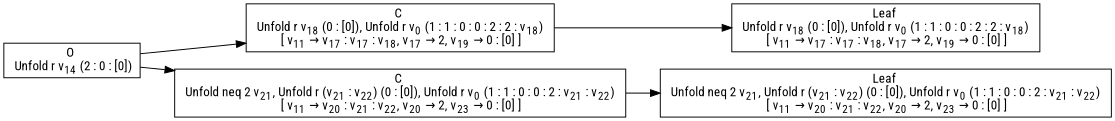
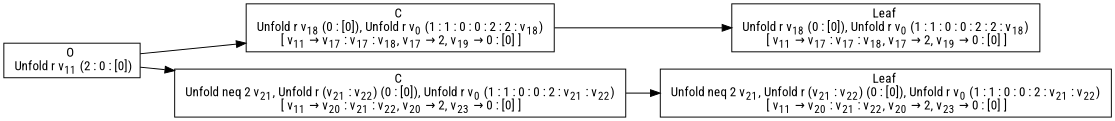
node "O": text "14" -> "11"
